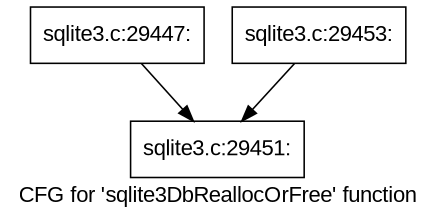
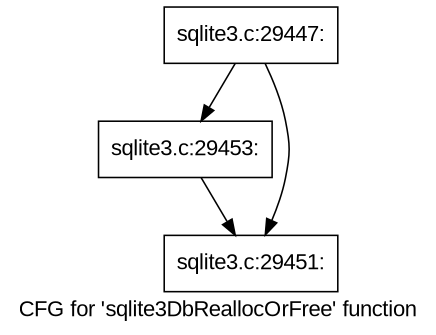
edge "sqlite3.c:29447:" -> "sqlite3.c:29453:": added
